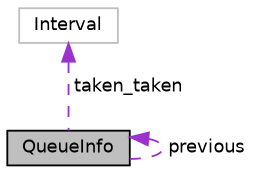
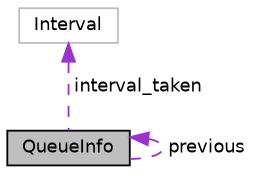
edge "QueueInfo" -> "Interval": label " taken_taken" -> " interval_taken"
